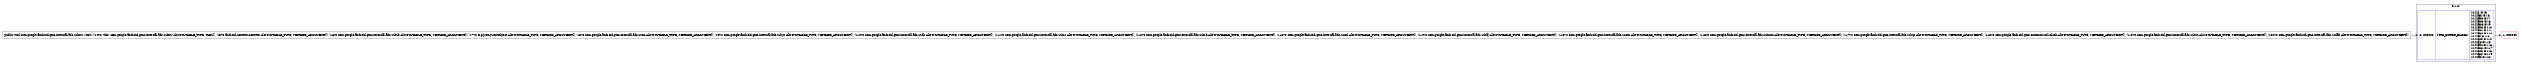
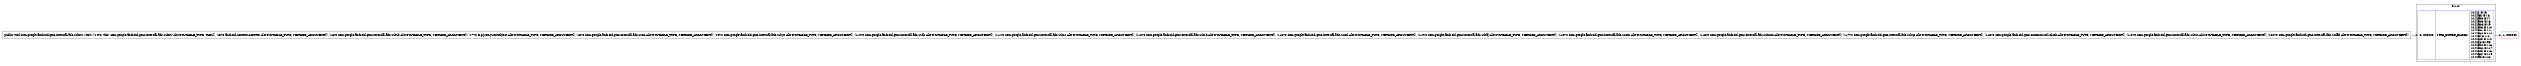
node "0: 0x0000": text "r4.zzfjp = r15" -> "r4.zzfjp = r95"
